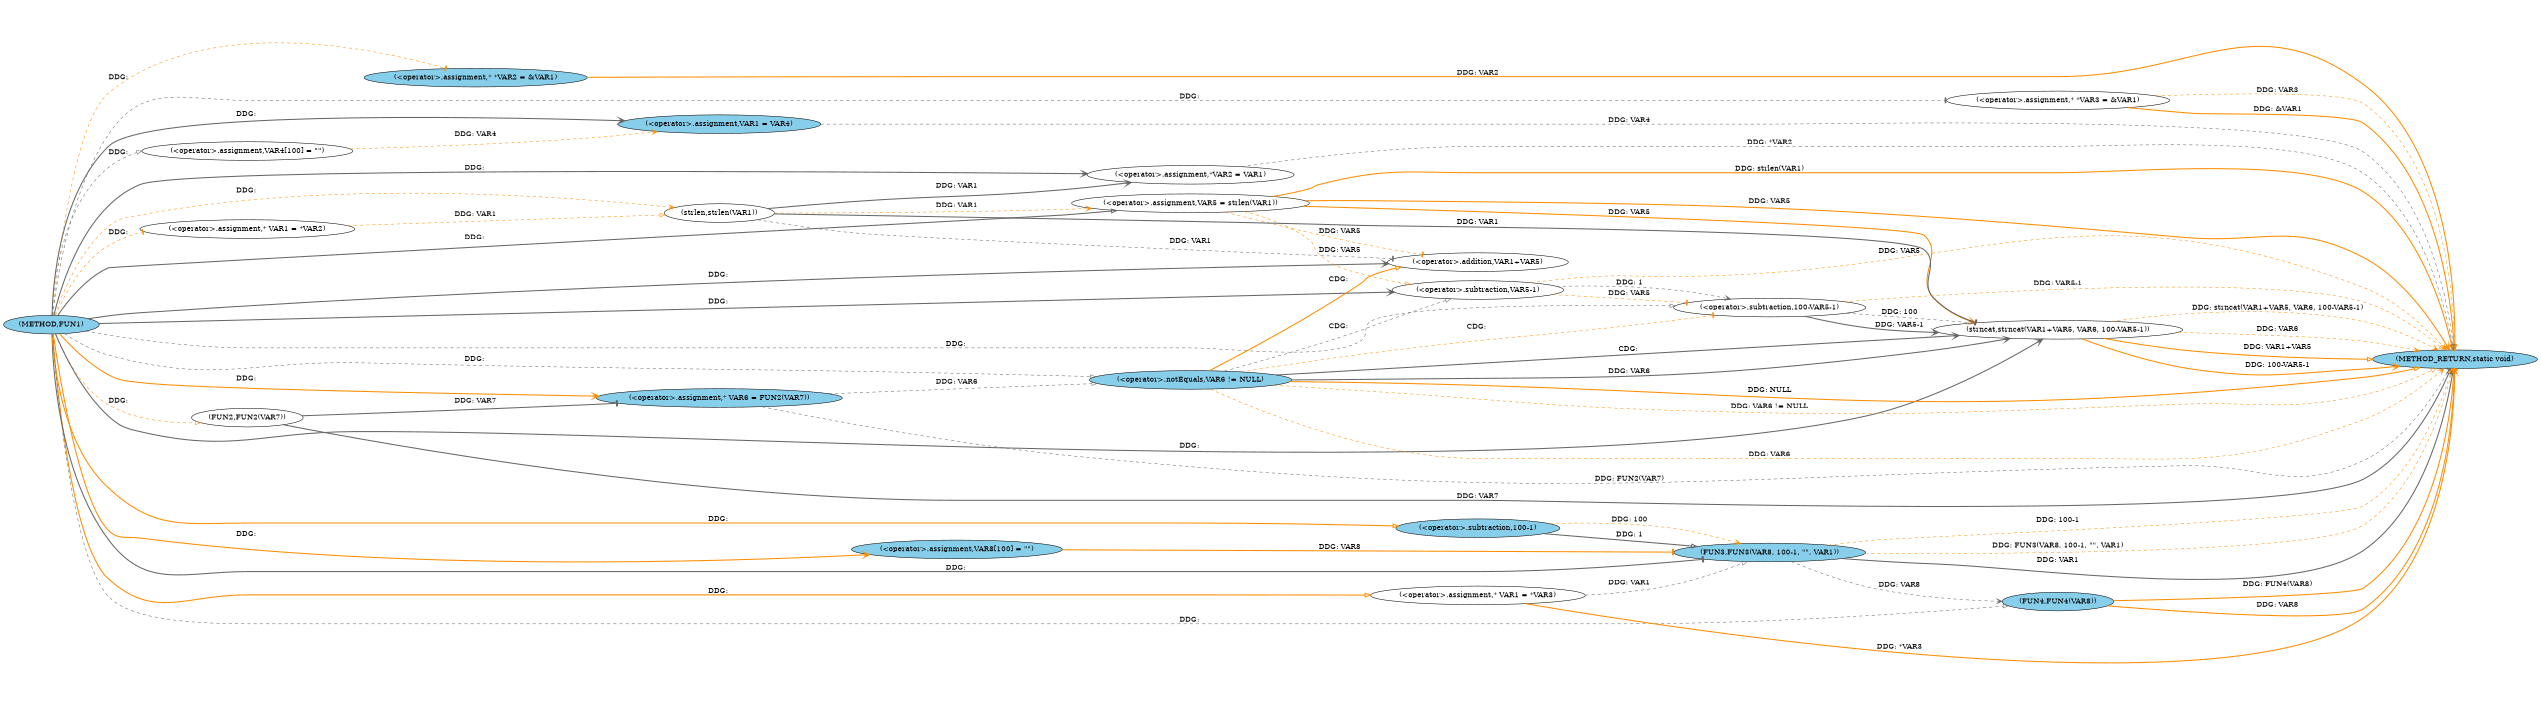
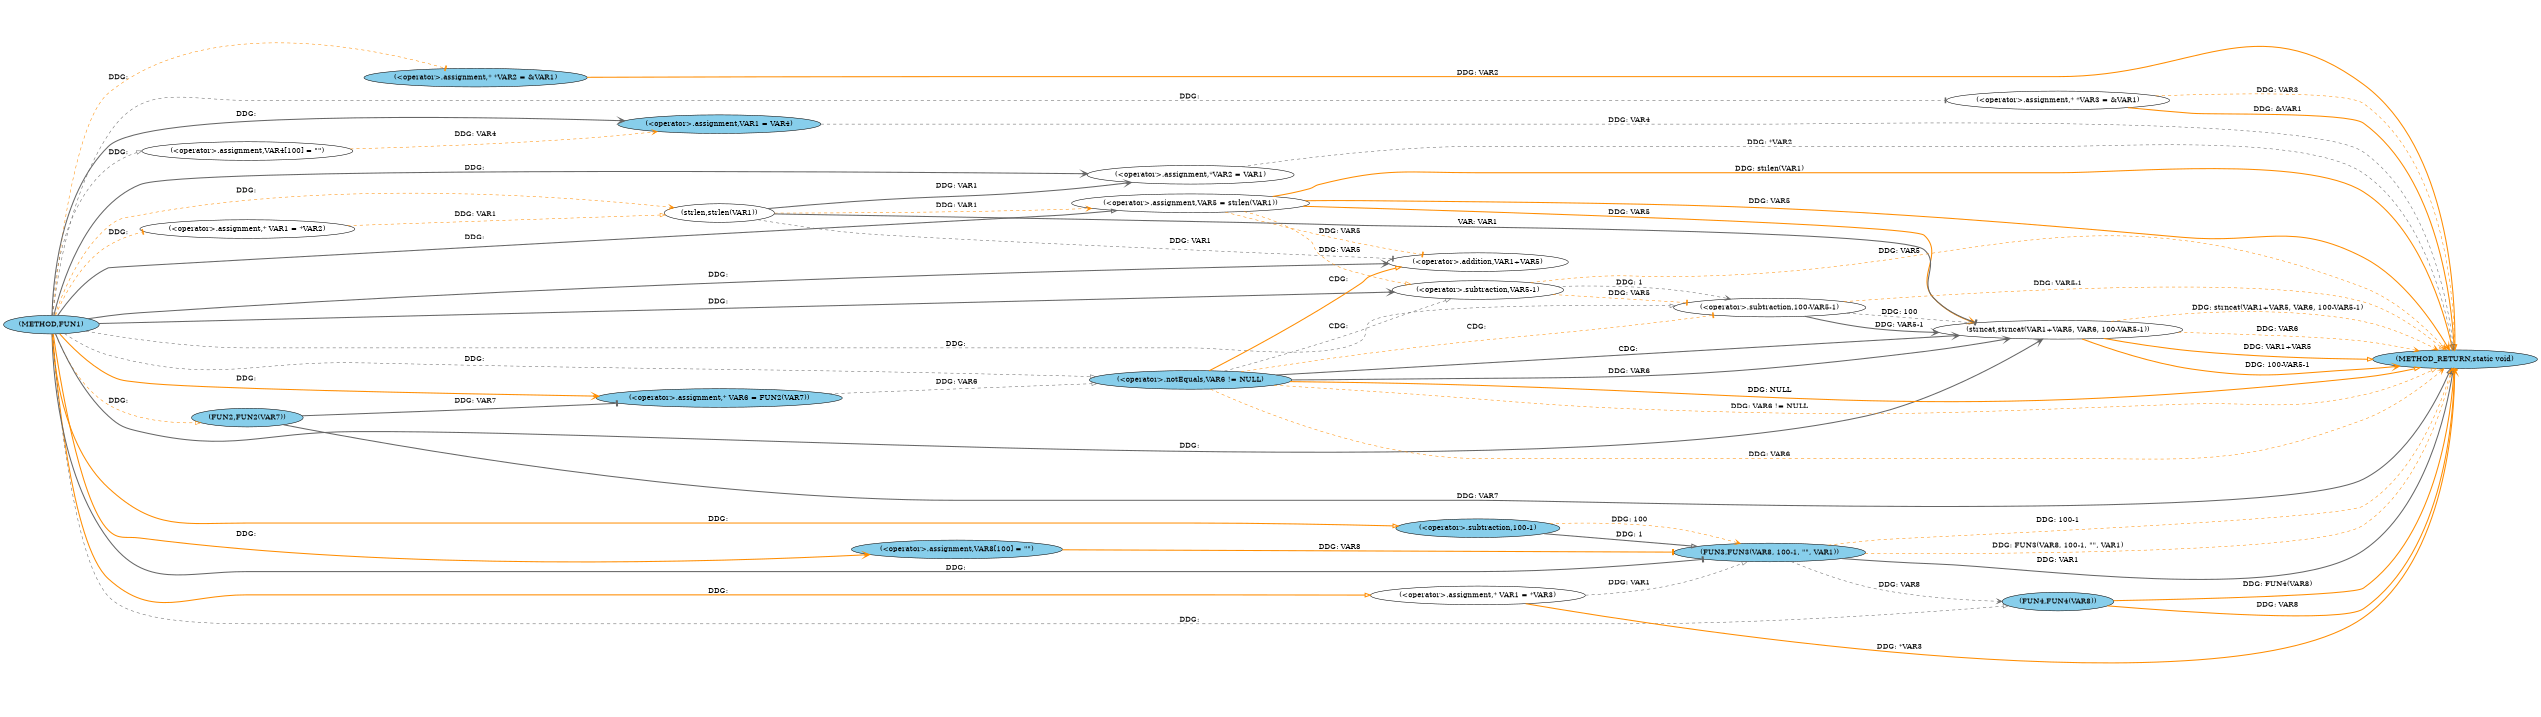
edge "(strlen,strlen(VAR1))" -> "(strncat,strncat(VAR1+VAR5, VAR6, 100-VAR5-1))": label "DDG: VAR1" -> "VAR: VAR1"
node "(FUN2,FUN2(VAR7))": fillcolor white -> skyblue
edge "(<operator>.assignment,* VAR6 = FUN2(VAR7))" -> "(METHOD_RETURN,static void)": removed, label "DDG: FUN2(VAR7)"
